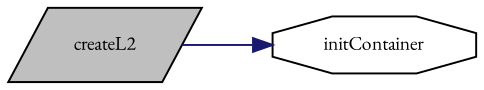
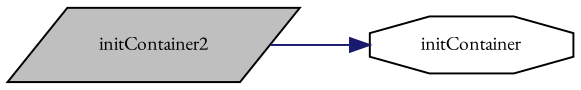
node "createL2": label "createL2" -> "initContainer2"
